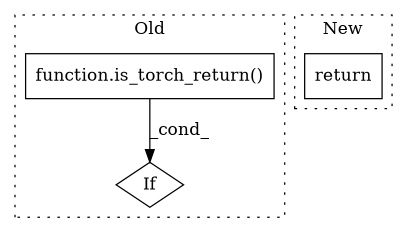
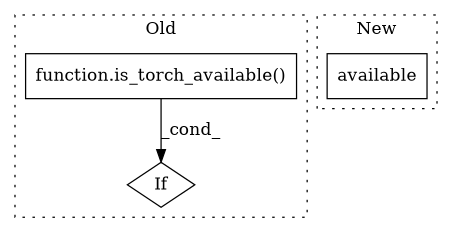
node "function.is_torch_return()": label "function.is_torch_return()" -> "function.is_torch_available()"
node "return": label "return" -> "available"
